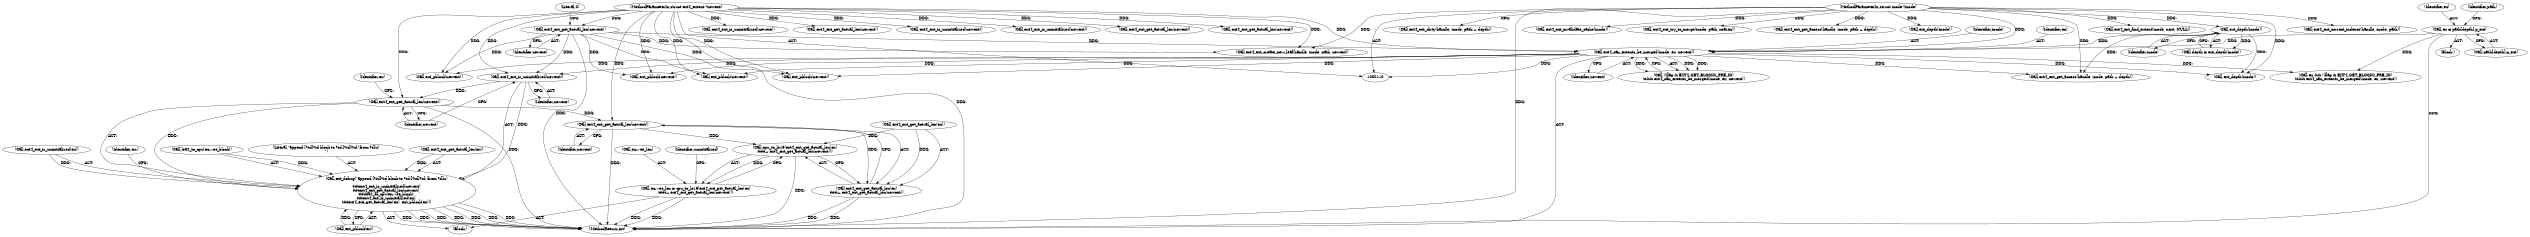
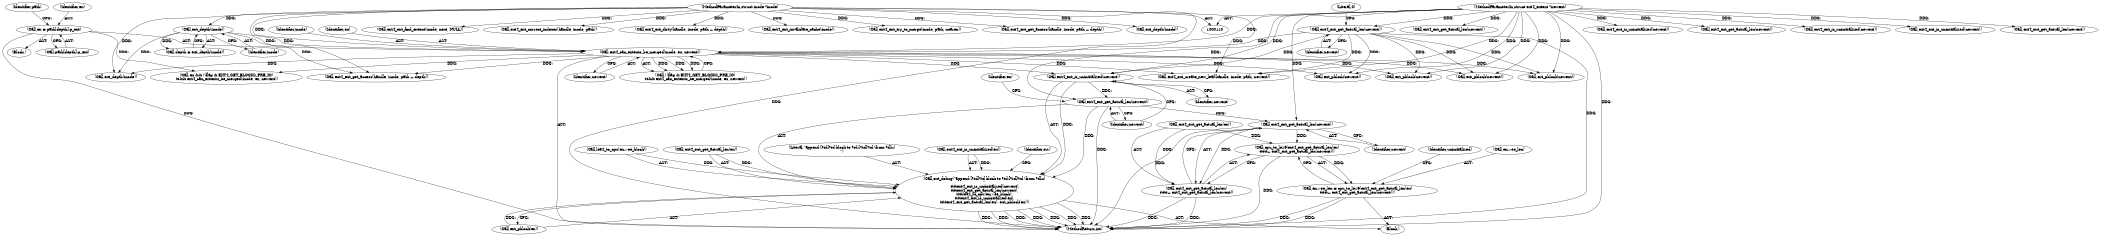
edge "(MethodParameterIn,struct inode *inode)" -> "(Call,ext4_ext_dirty(handle, inode, path + depth))": label "CFG: " -> "DDG: "
edge "(Call,ex = path[depth].p_ext)" -> "(Call,ext4_can_extents_be_merged(inode, ex, newext))": label "DDG: " -> "AST: "
edge "(Call,ext4_can_extents_be_merged(inode, ex, newext))" -> "1000110": now "(Call,ext4_can_extents_be_merged(inode, ex, newext))" -> "(Call,ext4_ext_create_new_leaf(handle, inode, path, newext))"
